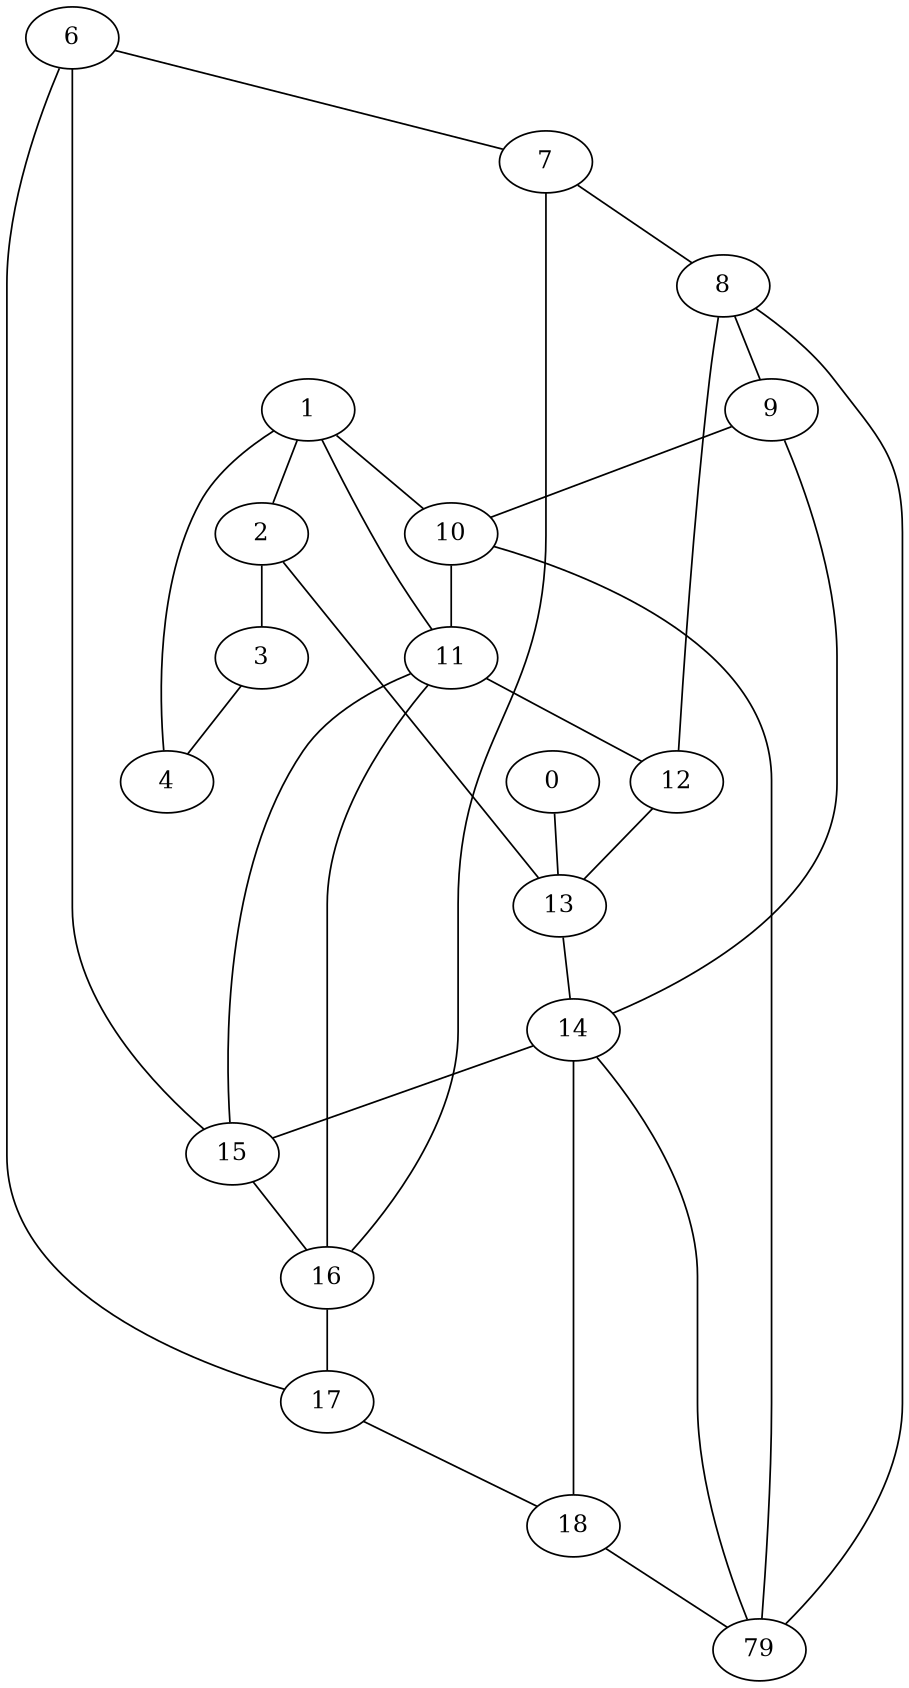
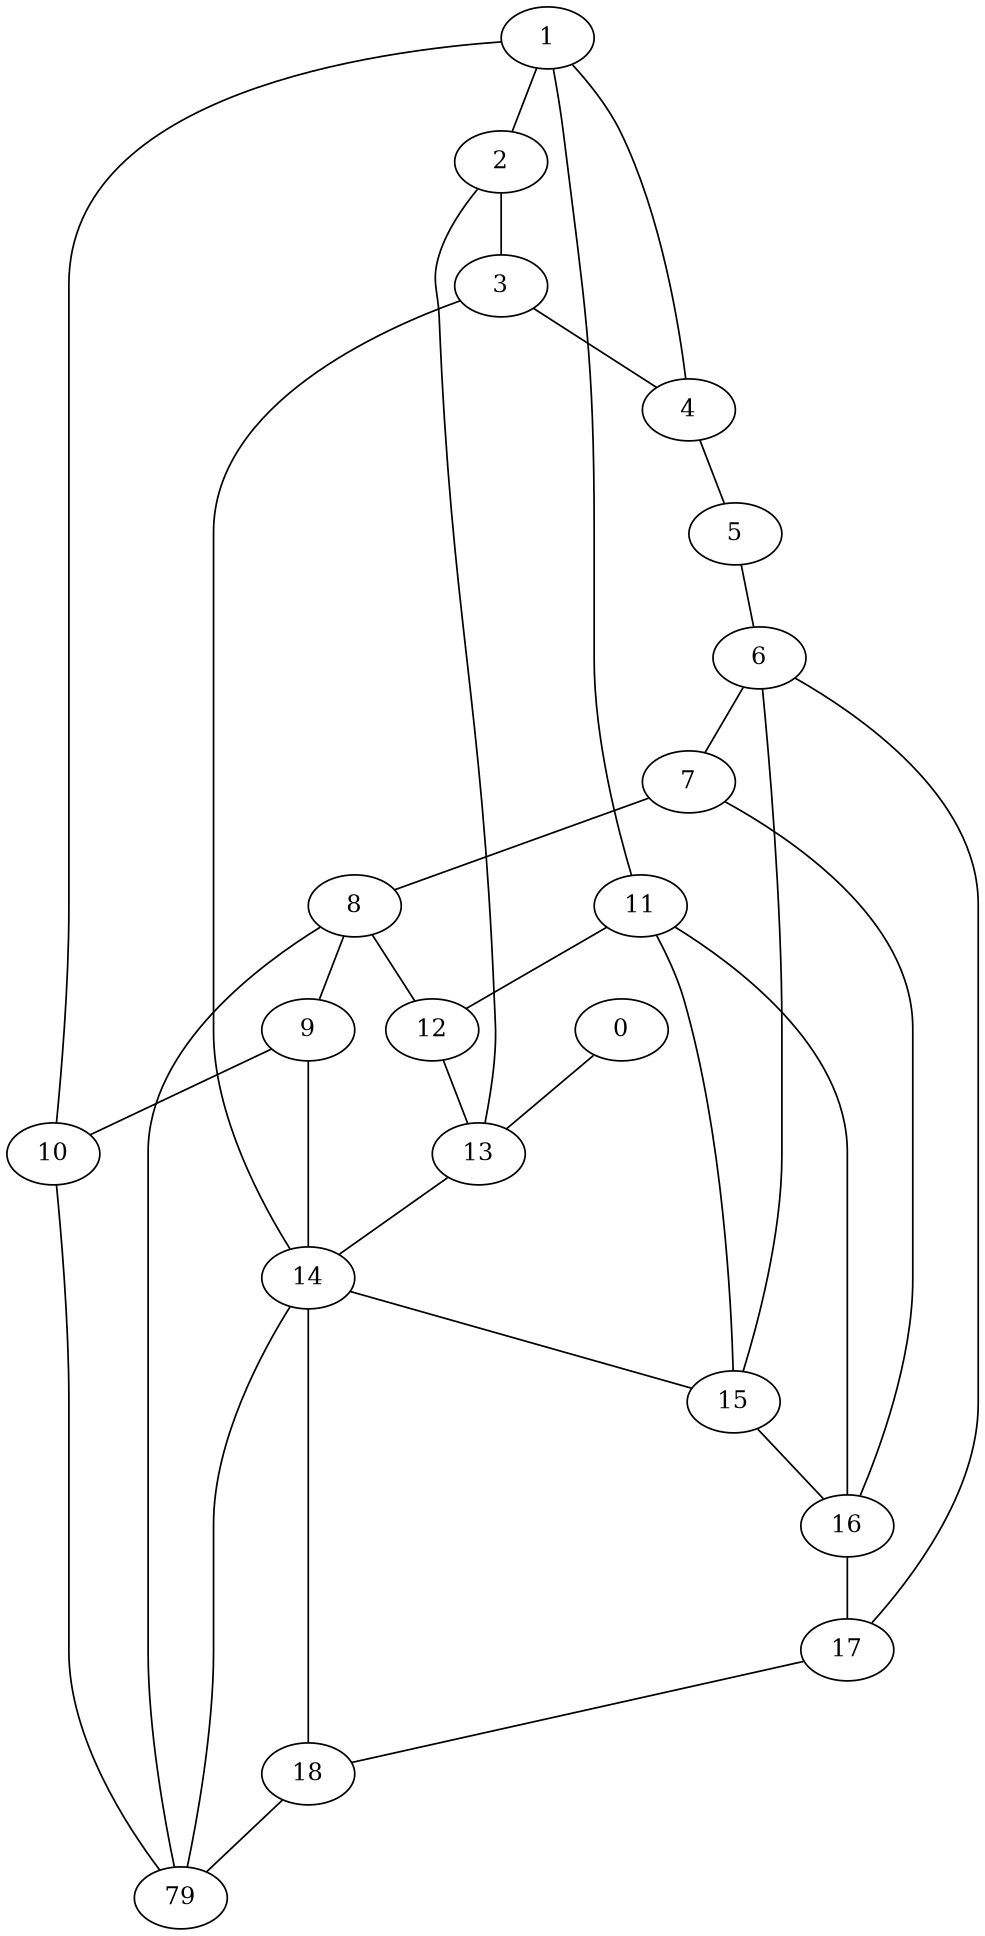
node "5": added
edge "10" -- "11": removed
edge "3" -- "14": added
